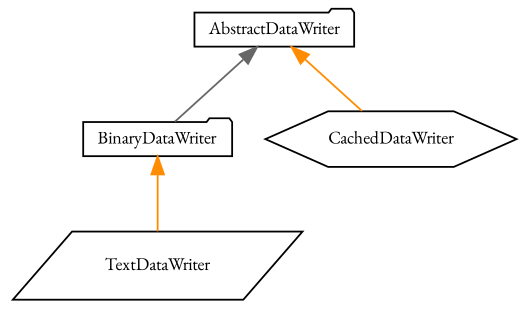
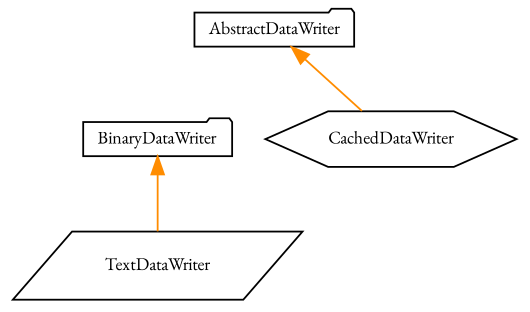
edge "BinaryDataWriter" -> "AbstractDataWriter": removed
